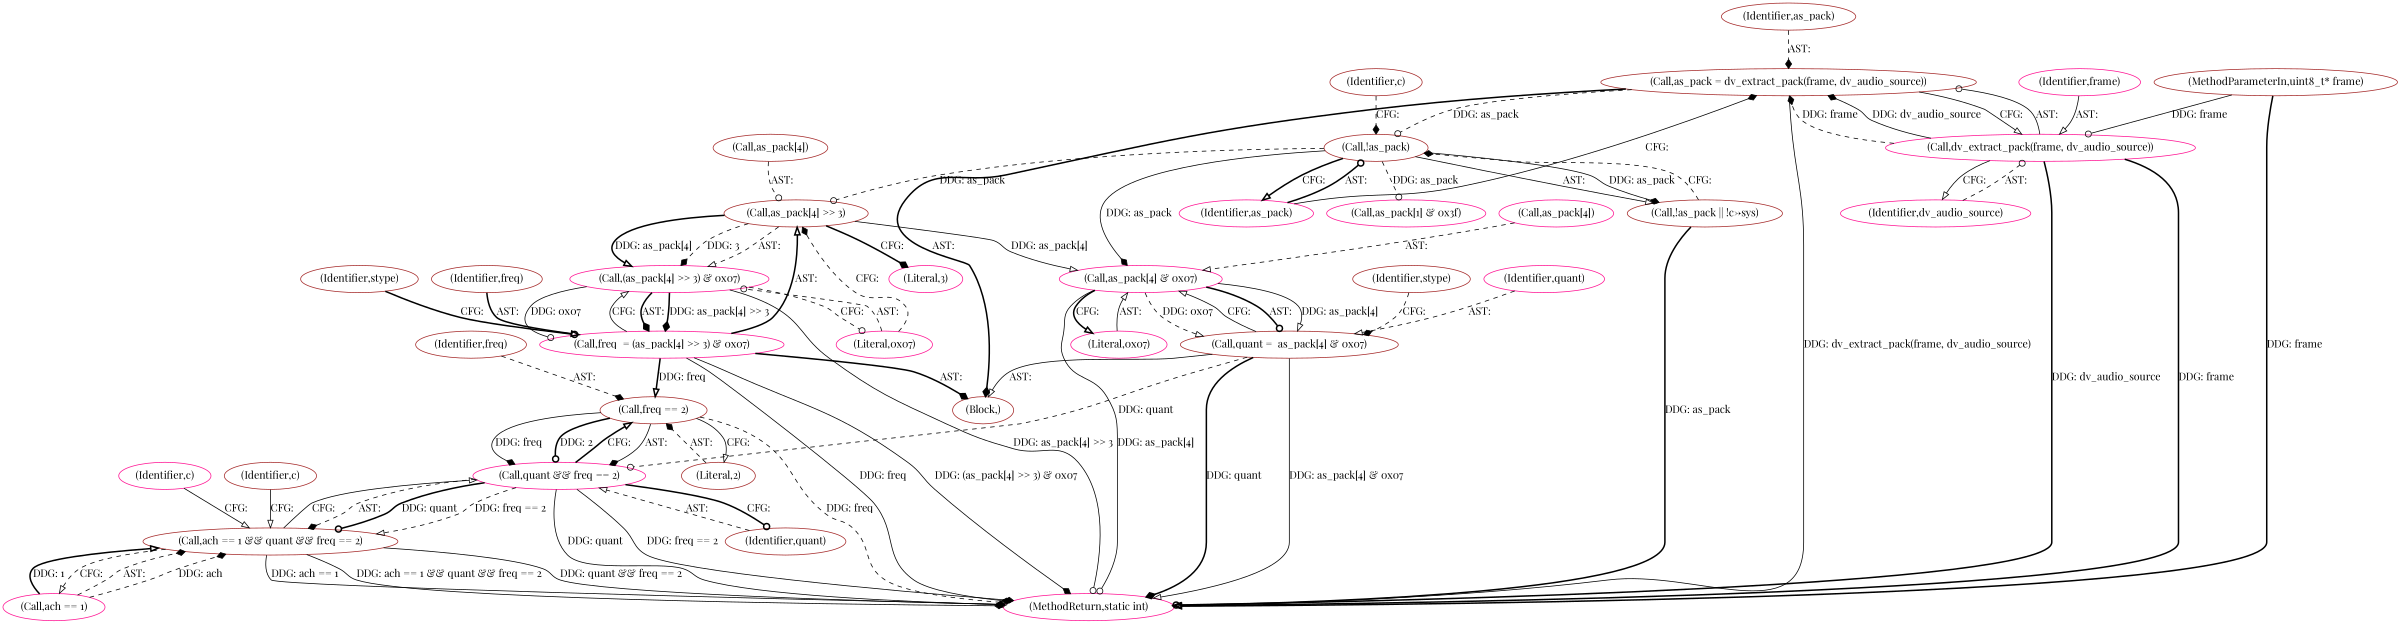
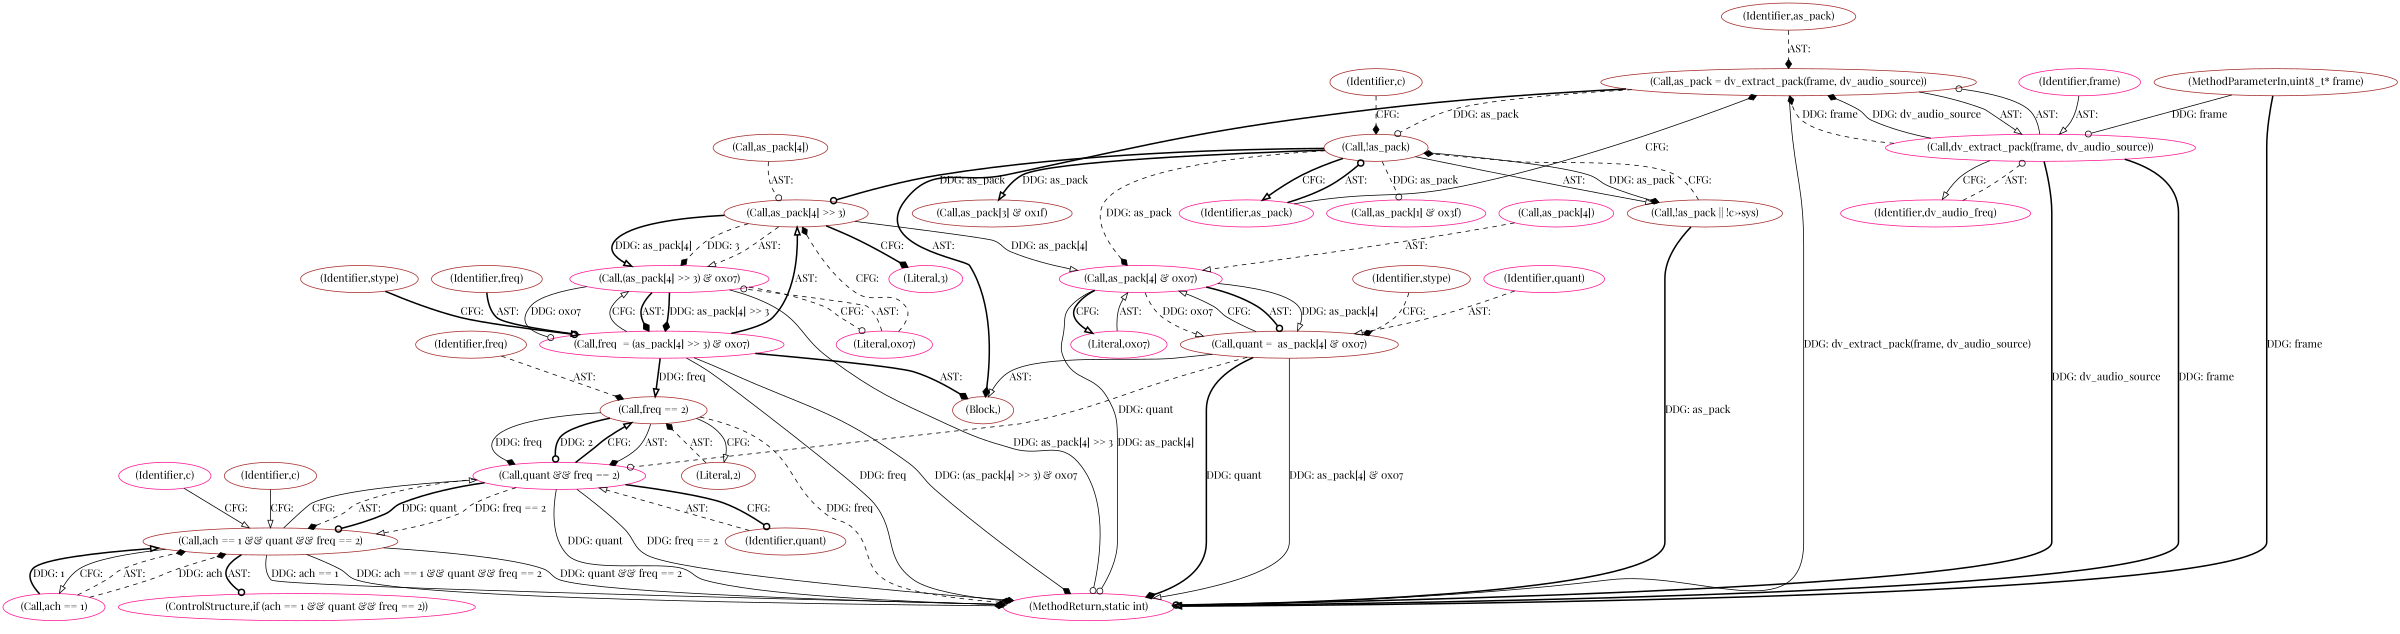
edge "(Call,as_pack = dv_extract_pack(frame, dv_audio_source))" -> "(Call,dv_extract_pack(frame, dv_audio_source))": label "CFG: " -> "AST: "
edge "(Call,!as_pack)" -> "(Call,as_pack[4] >> 3)": style dashed -> bold
edge "(Call,!as_pack)" -> "(Call,as_pack[4] & 0x07)": style solid -> dashed
node "(Call,as_pack[3] & 0x1f)": added
node "(Identifier,dv_audio_source)": label "(Identifier,dv_audio_source)" -> "(Identifier,dv_audio_freq)"
edge "(Call,ach == 1 && quant && freq == 2)" -> "(Call,ach == 1)": style dashed -> solid
node "(ControlStructure,if (ach == 1 && quant && freq == 2))": added
